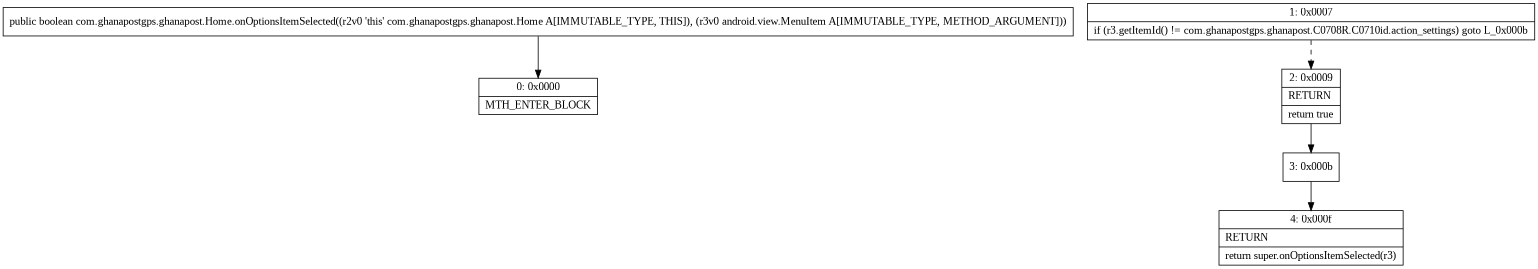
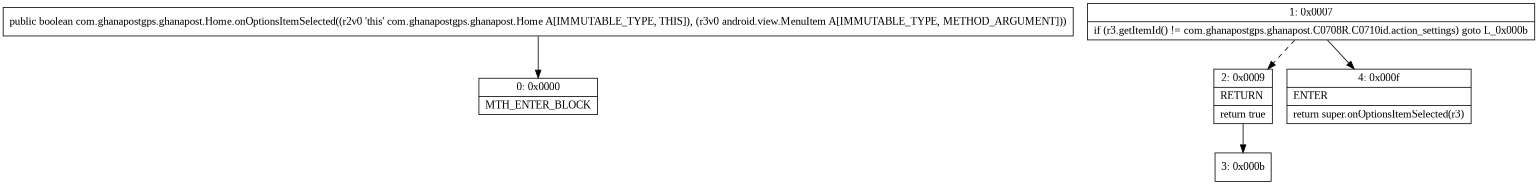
edge "3: 0x000b" -> "4: 0x000f": now "1: 0x0007" -> "4: 0x000f"
node "4: 0x000f": text "RETURN" -> "ENTER"
